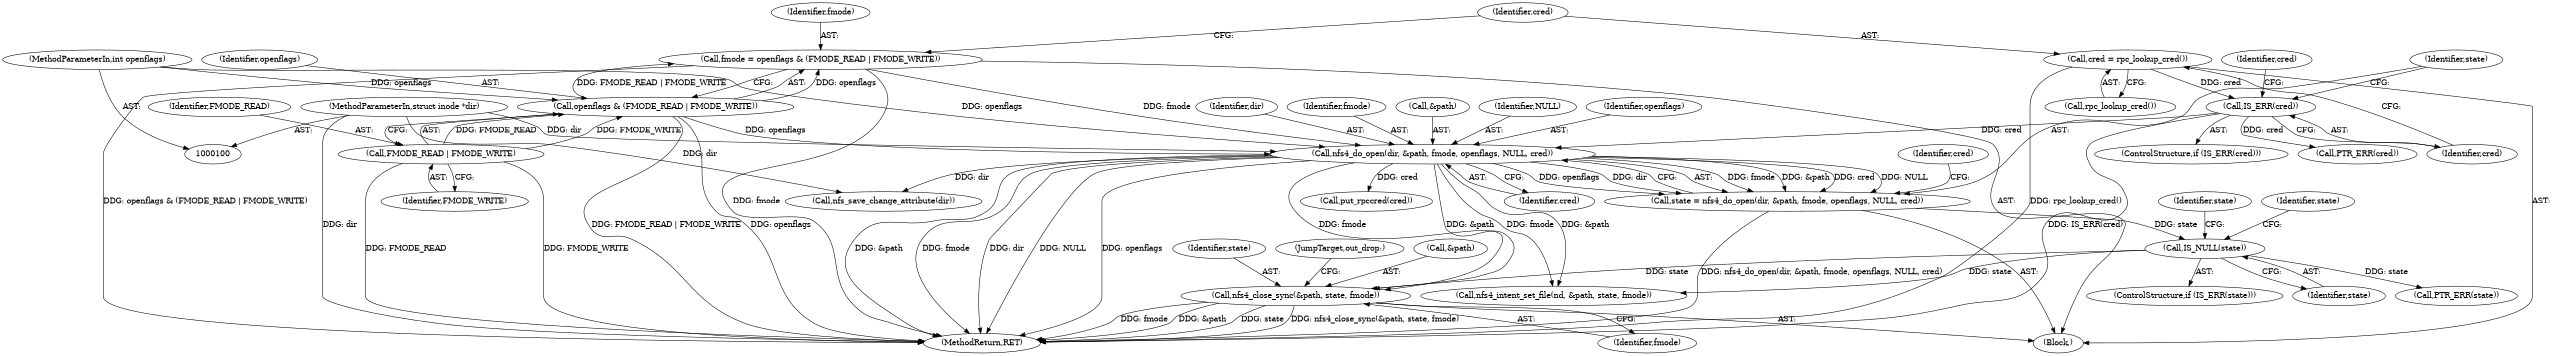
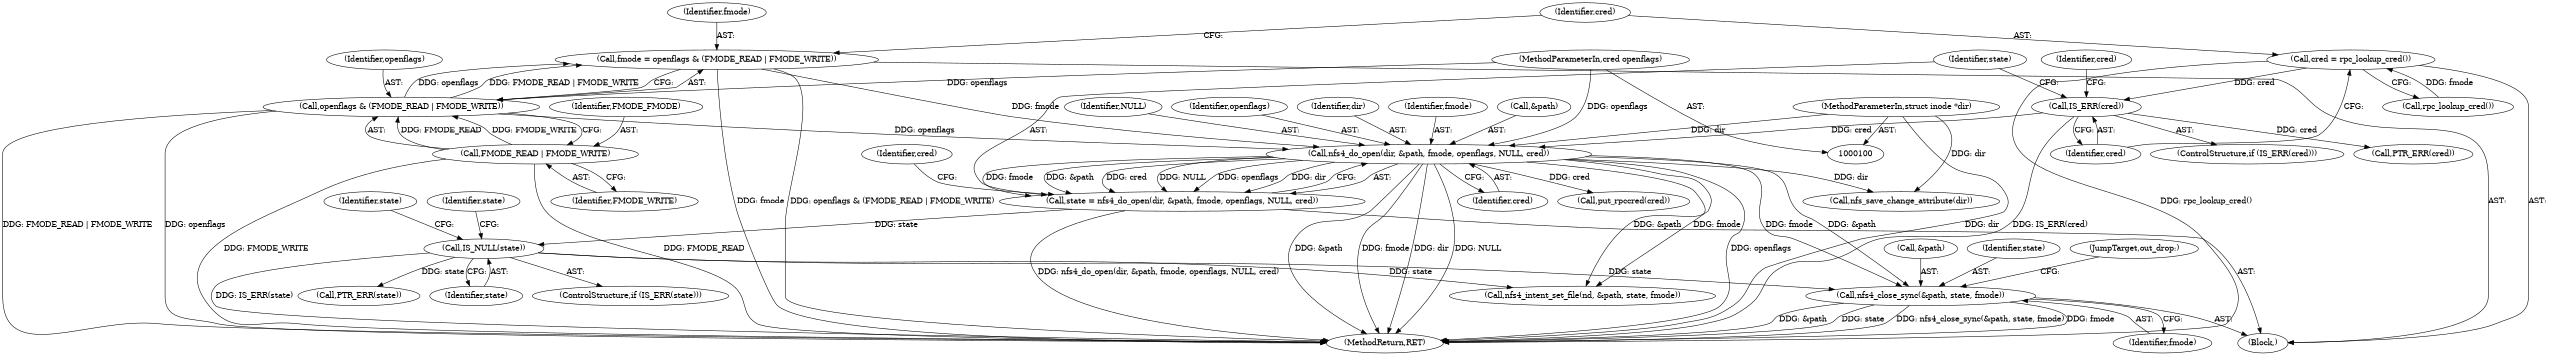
node "(MethodParameterIn,int openflags)": label "(MethodParameterIn,int openflags)" -> "(MethodParameterIn,cred openflags)"
edge "(Call,rpc_lookup_cred())" -> "(Call,cred = rpc_lookup_cred())": label "AST: " -> "DDG: fmode"
node "(Identifier,FMODE_READ)": label "(Identifier,FMODE_READ)" -> "(Identifier,FMODE_FMODE)"
edge "(Call,IS_NULL(state))" -> "(MethodReturn,RET)": added, label "DDG: IS_ERR(state)"
